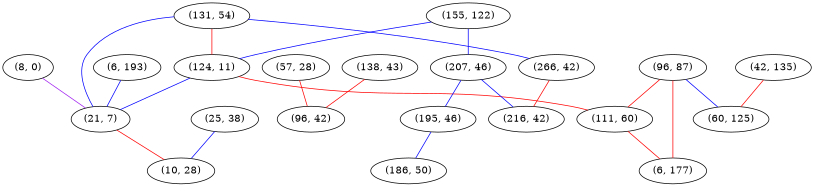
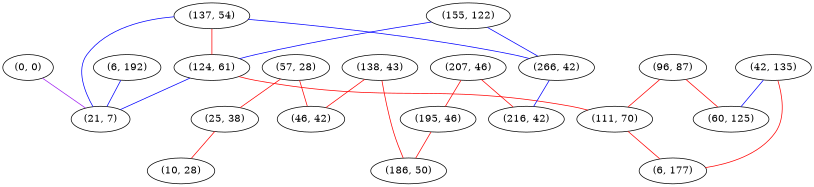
node "(131, 54)": label "(131, 54)" -> "(137, 54)"
edge "(155, 122)" -- "(207, 46)": now "(155, 122)" -- "(266, 42)"
node "(8, 0)": label "(8, 0)" -> "(0, 0)"
node "(6, 193)": label "(6, 193)" -> "(6, 192)"
node "(124, 11)": label "(124, 11)" -> "(124, 61)"
edge "(207, 46)" -- "(195, 46)": color blue -> red
edge "(207, 46)" -- "(216, 42)": color blue -> red
edge "(57, 28)" -- "(25, 38)": added
edge "(266, 42)" -- "(216, 42)": color red -> blue
edge "(96, 87)" -- "(60, 125)": color blue -> red
edge "(42, 135)" -- "(60, 125)": color red -> blue
node "(96, 42)": label "(96, 42)" -> "(46, 42)"
node "(111, 60)": label "(111, 60)" -> "(111, 70)"
edge "(96, 87)" -- "(6, 177)": now "(42, 135)" -- "(6, 177)"
edge "(138, 43)" -- "(186, 50)": added
edge "(21, 7)" -- "(10, 28)": removed
edge "(25, 38)" -- "(10, 28)": color blue -> red
edge "(195, 46)" -- "(186, 50)": color blue -> red
